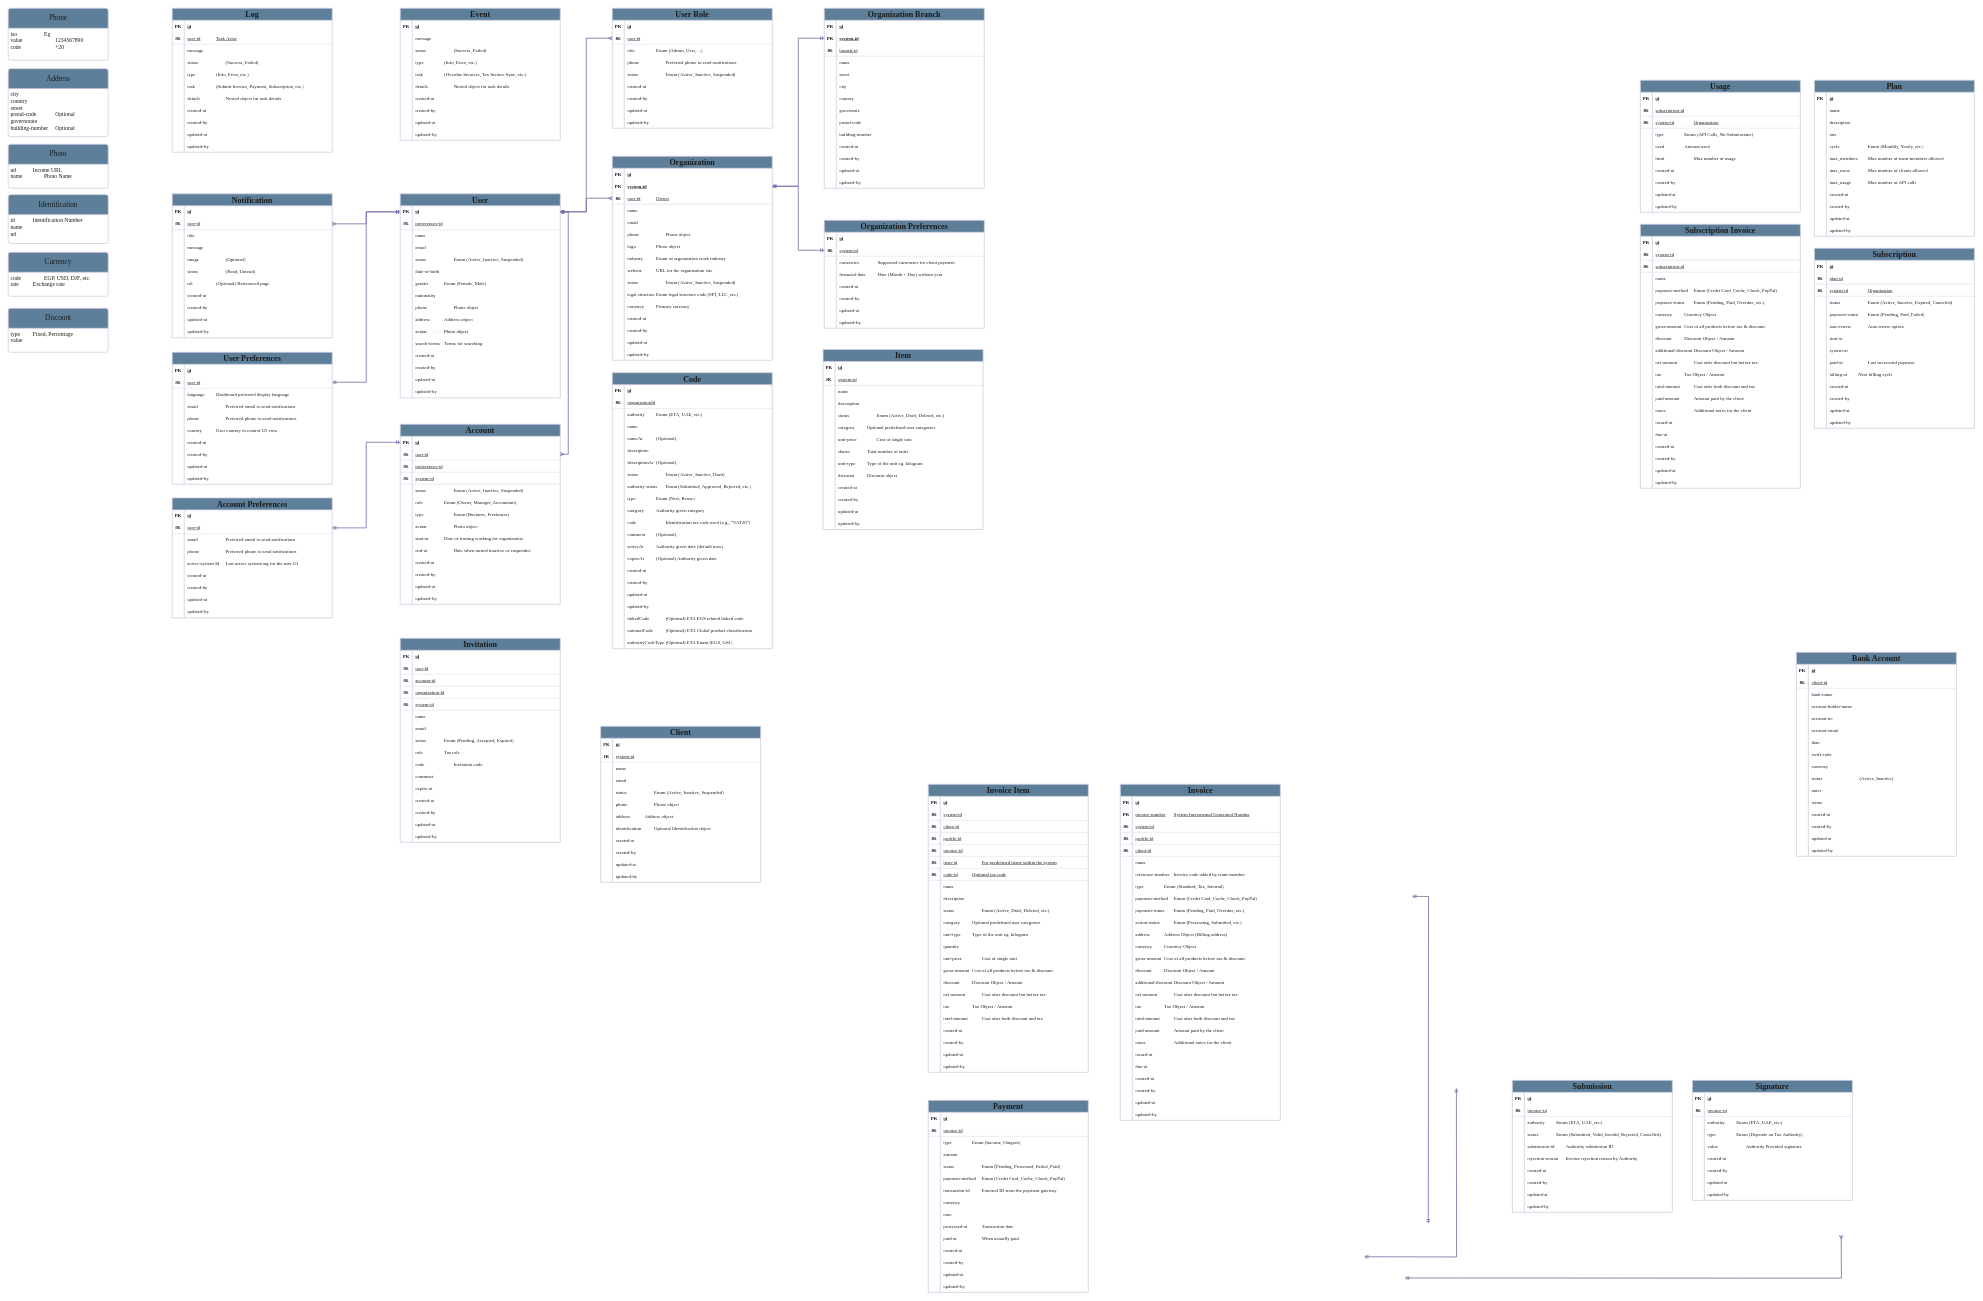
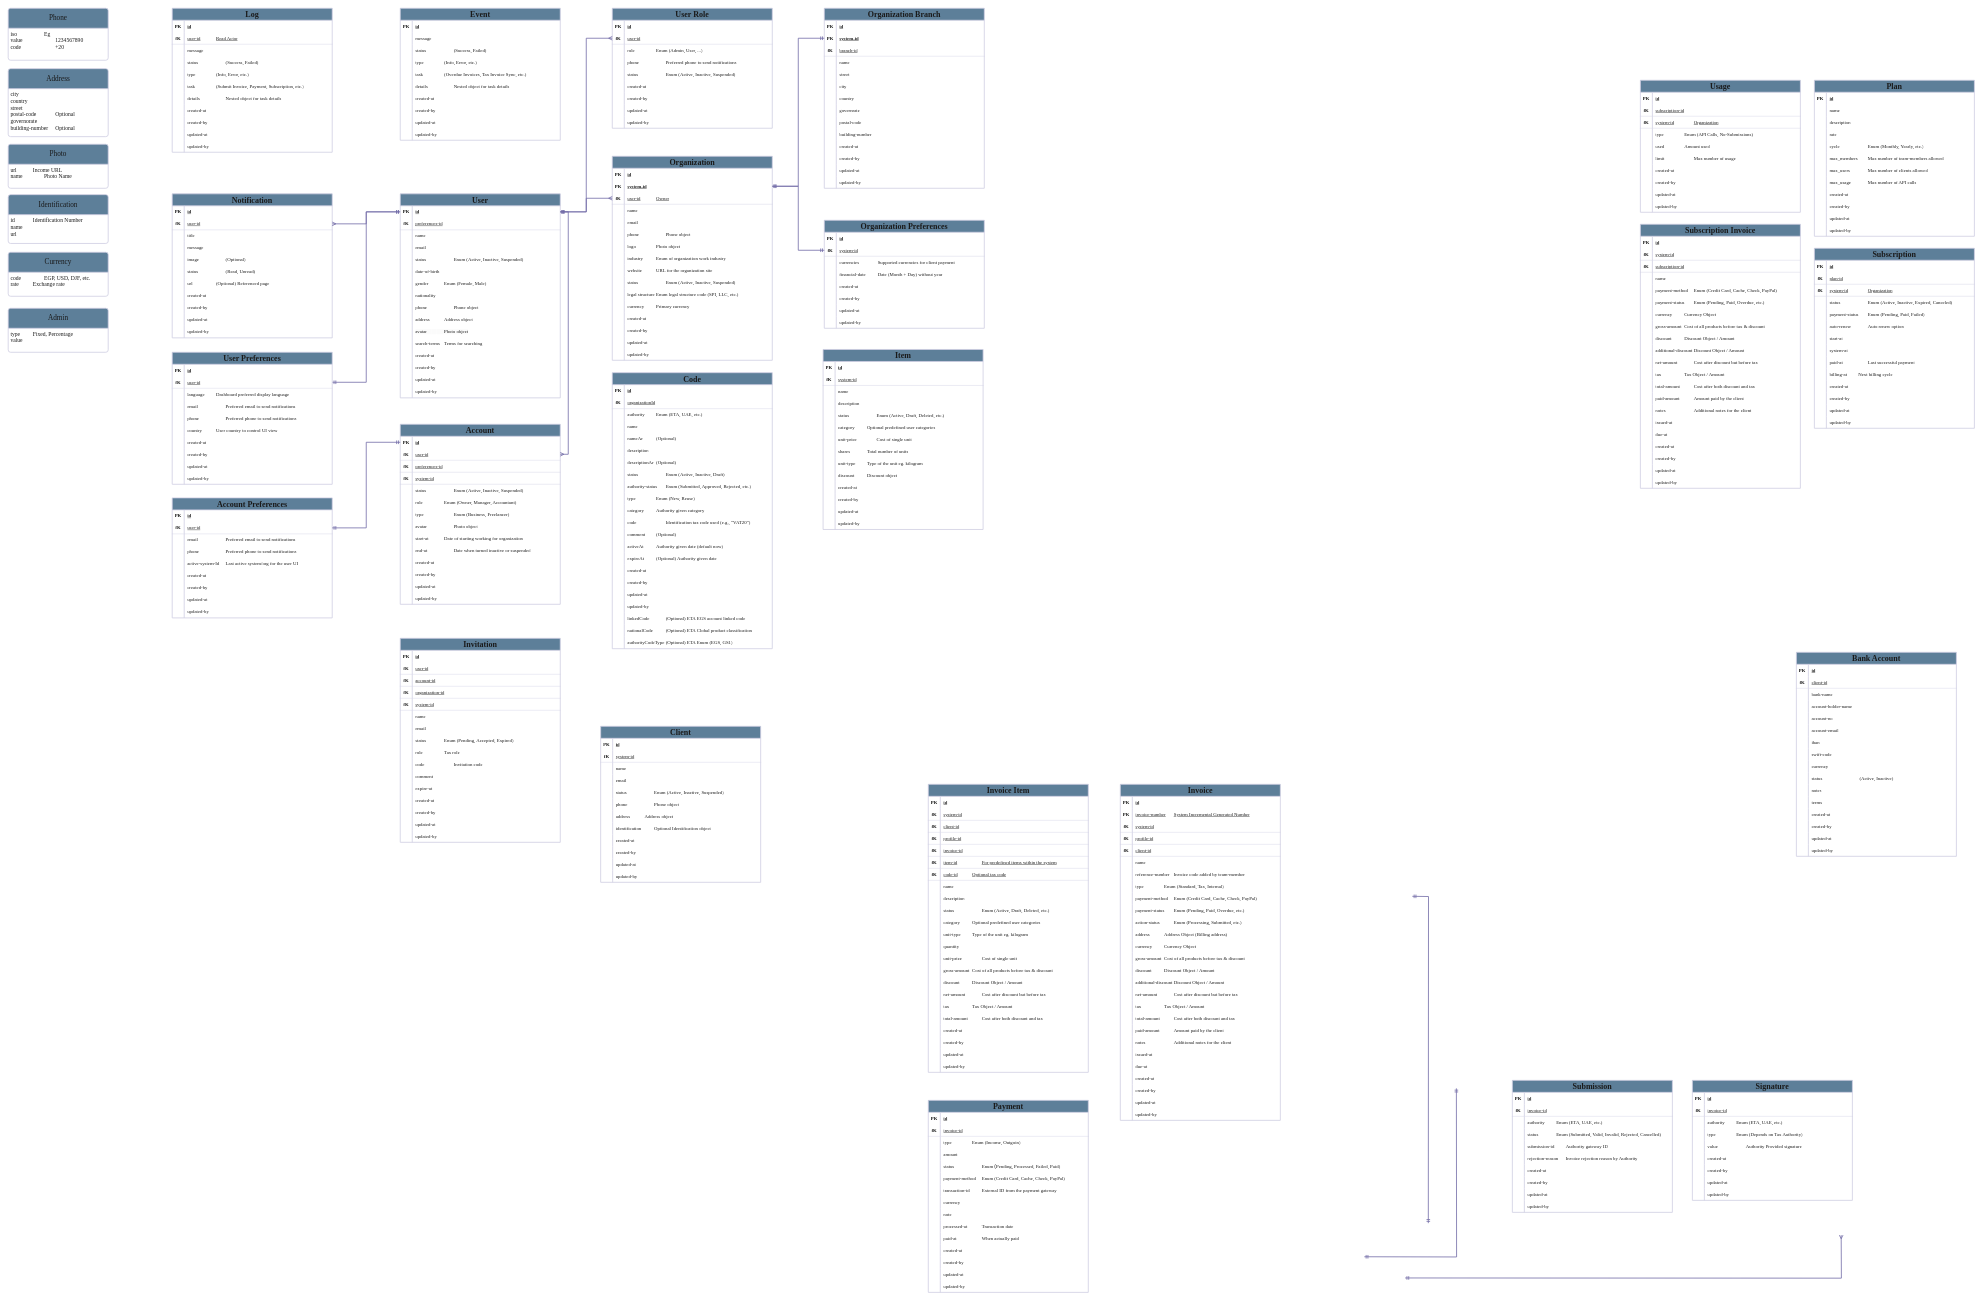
node "user-id Task Actor": label "user-id Task Actor" -> "user-id Read Actor"
node "Discount": label "Discount" -> "Admin"
node "linkedCode (Optional) ETA EGS related linked code": label "linkedCode (Optional) ETA EGS related linked code" -> "linkedCode (Optional) ETA EGS account linked code"
node "submission-id Authority submission ID": label "submission-id Authority submission ID" -> "submission-id Authority gateway ID"
